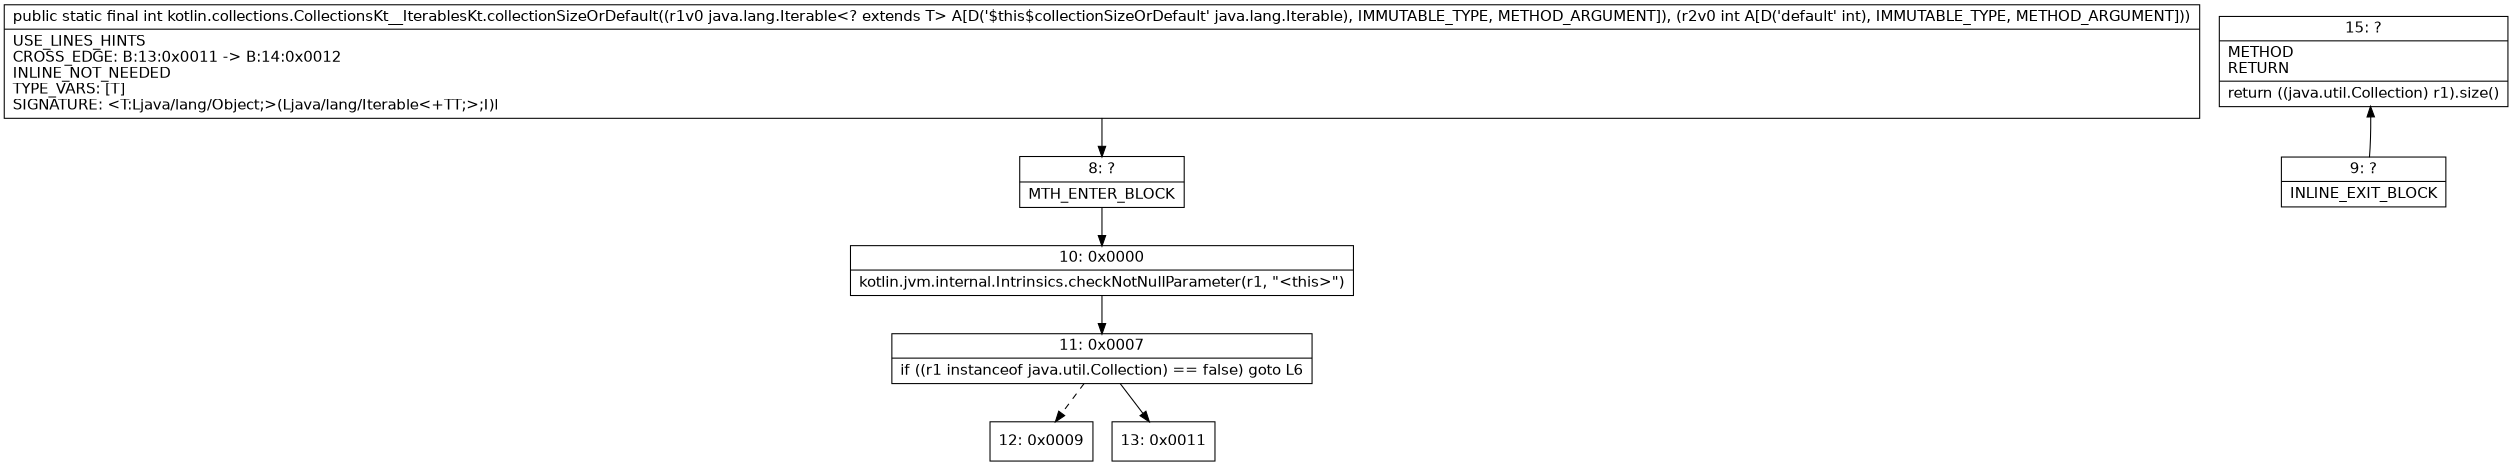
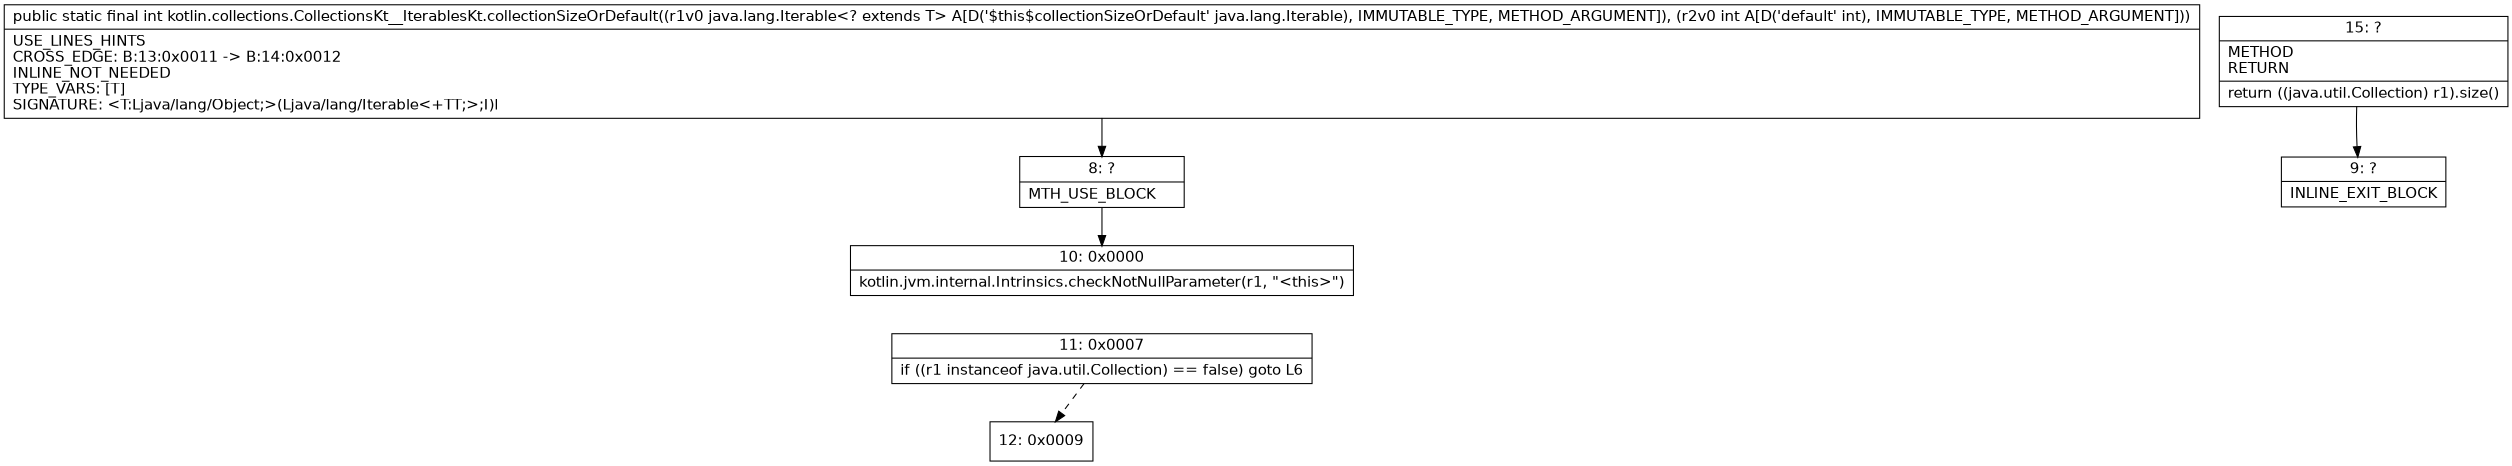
edge "9: ?" -> "15: ?": reversed
node "8: ?": text "MTH_ENTER_BLOCK" -> "MTH_USE_BLOCK"
edge "10: 0x0000" -> "11: 0x0007": removed
node "13: 0x0011": removed
